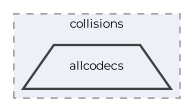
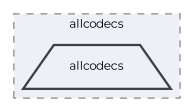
cluster "collisions": label "collisions" -> "allcodecs"
